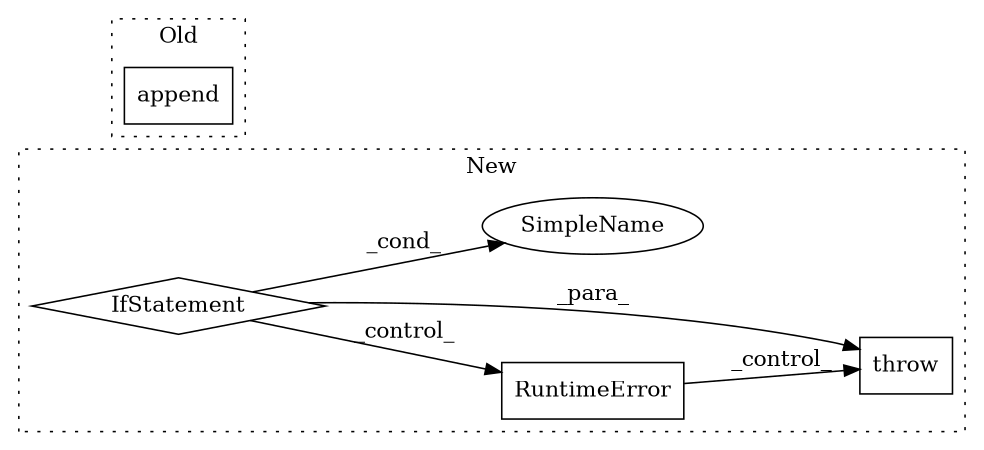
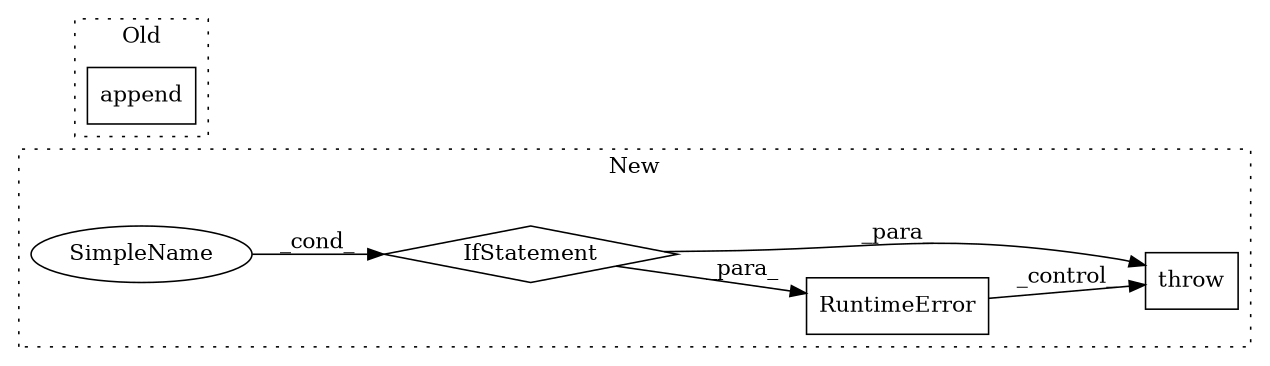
edge "IfStatement" -> "SimpleName": reversed
edge "IfStatement" -> "RuntimeError": label "_control_" -> "_para_"
